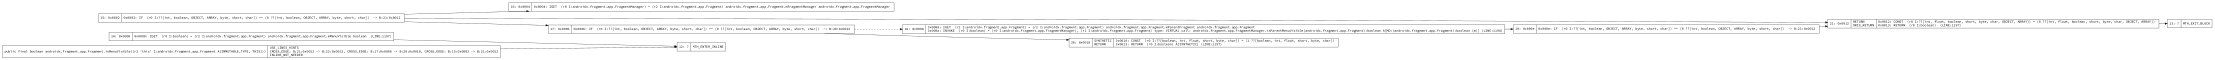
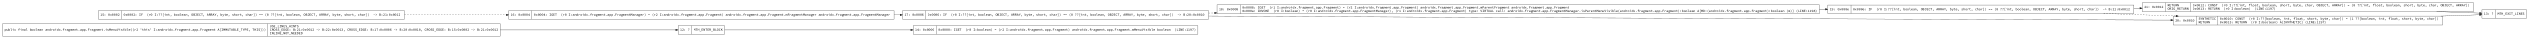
edge "15: 0x0002" -> "16: 0x0004": style solid -> dashed
edge "19: 0x000e" -> "20: 0x0010": added
edge "20: 0x0010" -> "13: ?": added
edge "15: 0x0002" -> "21: 0x0012": removed
node "13: ?": text "MTH_EXIT_BLOCK" -> "MTH_EXIT_LINES"
edge "15: 0x0002" -> "17: 0x0006": now "16: 0x0004" -> "17: 0x0006"
edge "14: 0x0000" -> "12: ?": reversed
node "12: ?": text "MTH_ENTER_INLINE" -> "MTH_ENTER_BLOCK"
